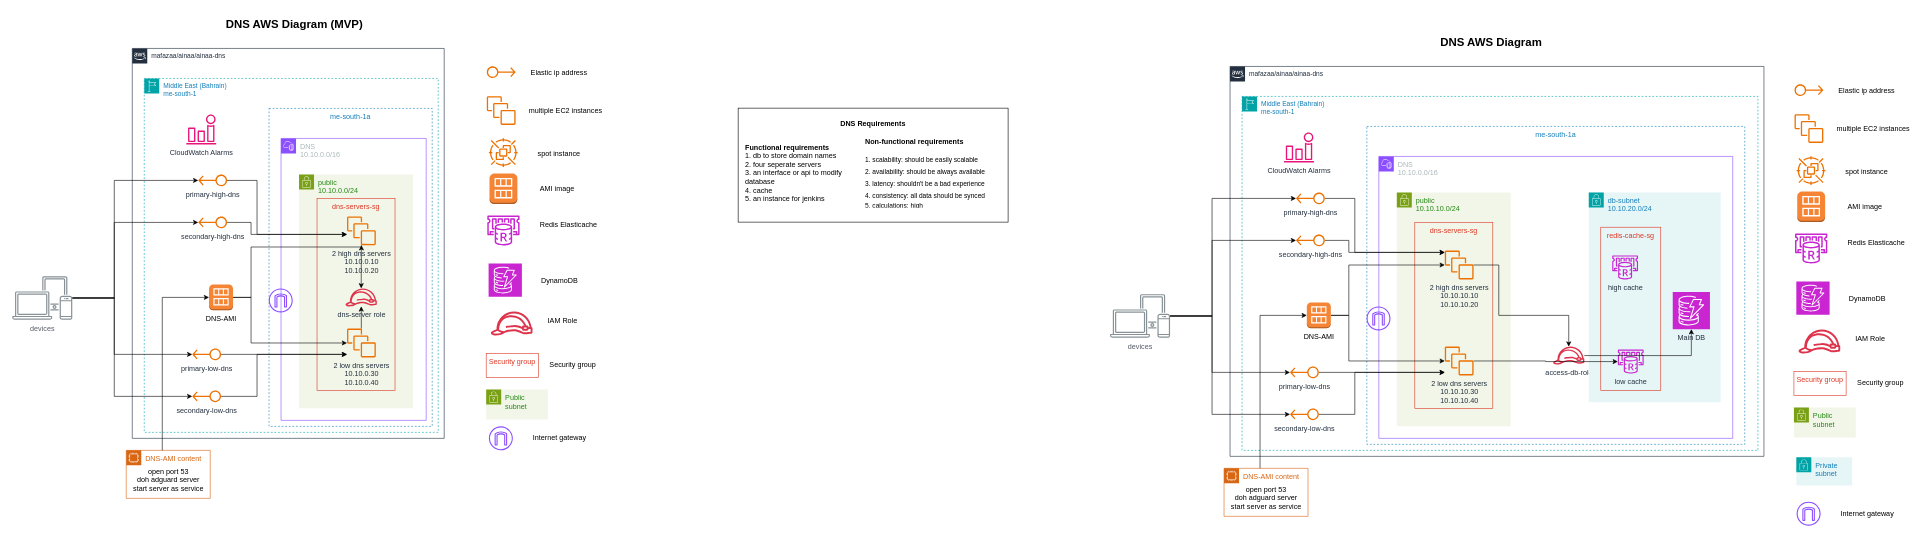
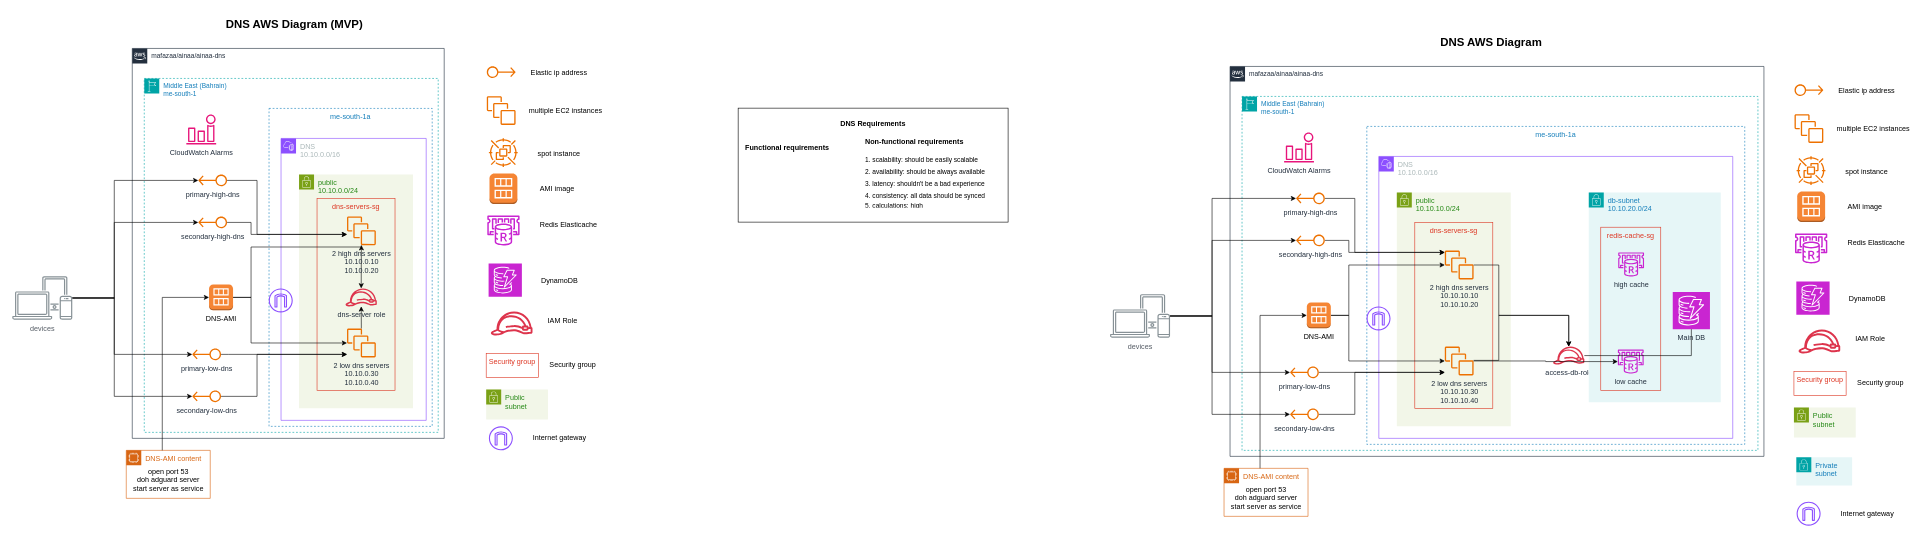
node "1. db to store domain names2. four seperate servers 3. an interface or api to modify database 4. cache 5. an instance for jenkins": removed
node "high cache": moved (1625, 267) -> (1631, 264)
edge "access-db-role" -> "Main DB": arrowhead classic -> none
edge "2 low dns servers 10.10.10.30 10.10.10.40" -> "access-db-role": added
